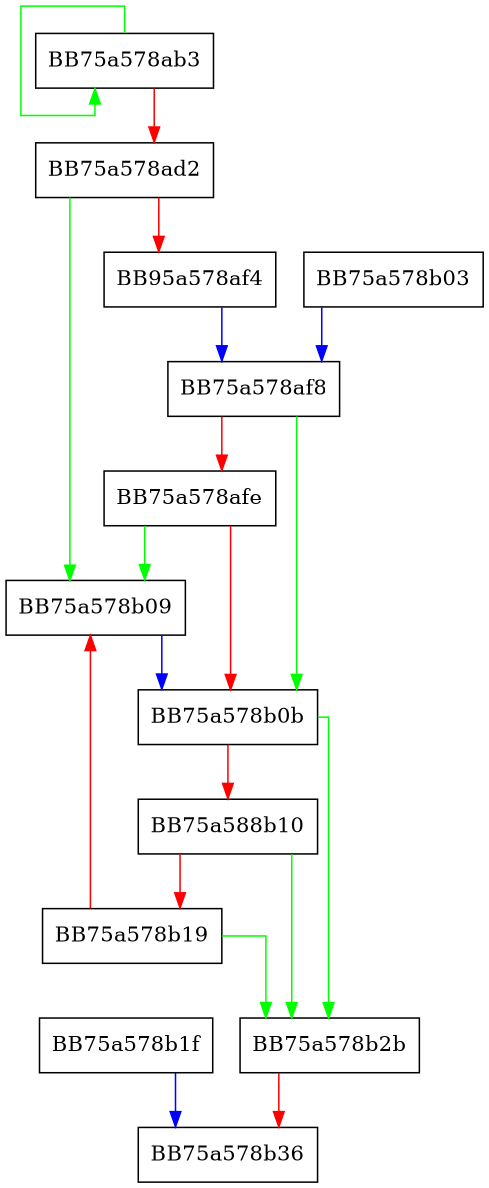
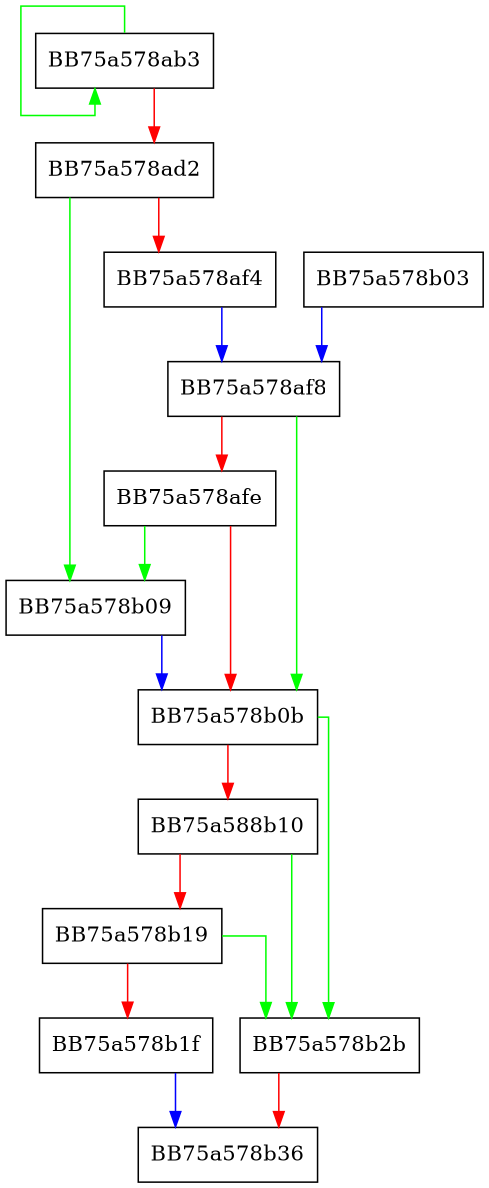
node "BB95a578af4": label "BB95a578af4" -> "BB75a578af4"
edge "BB75a578b19" -> "BB75a578b09": now "BB75a578b19" -> "BB75a578b1f"
